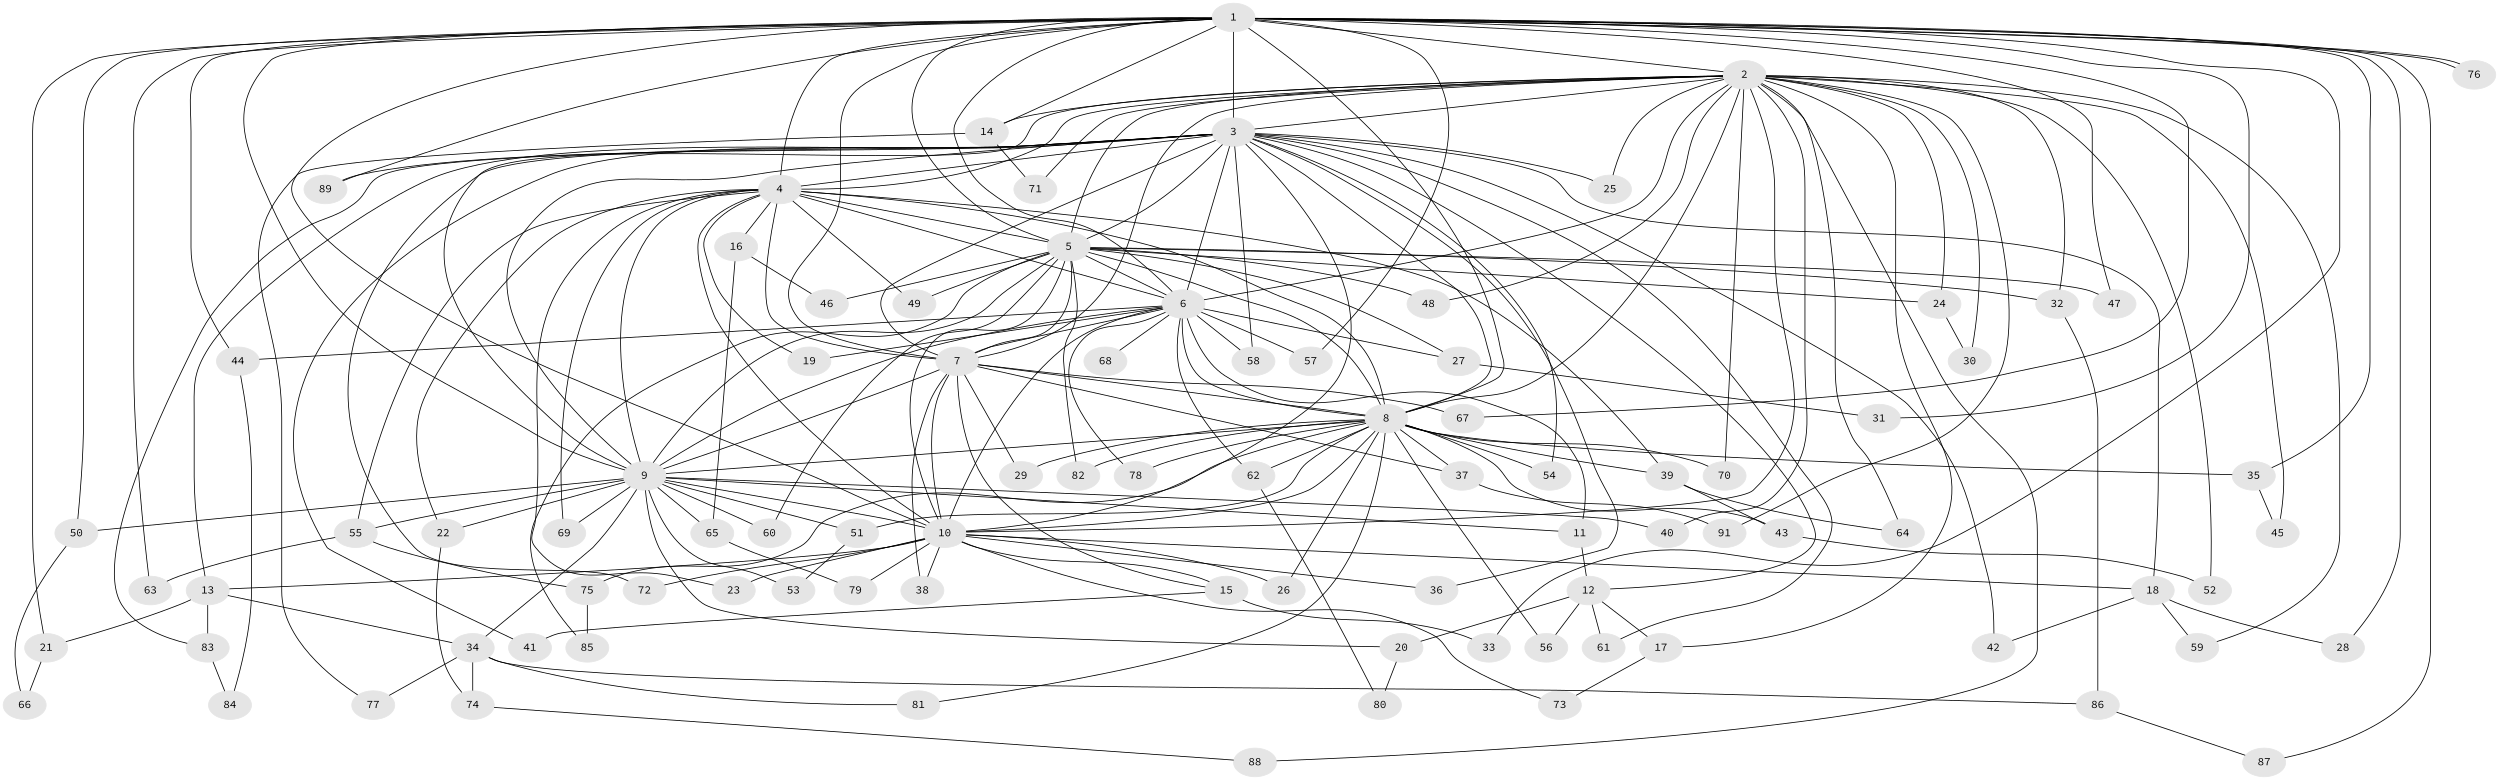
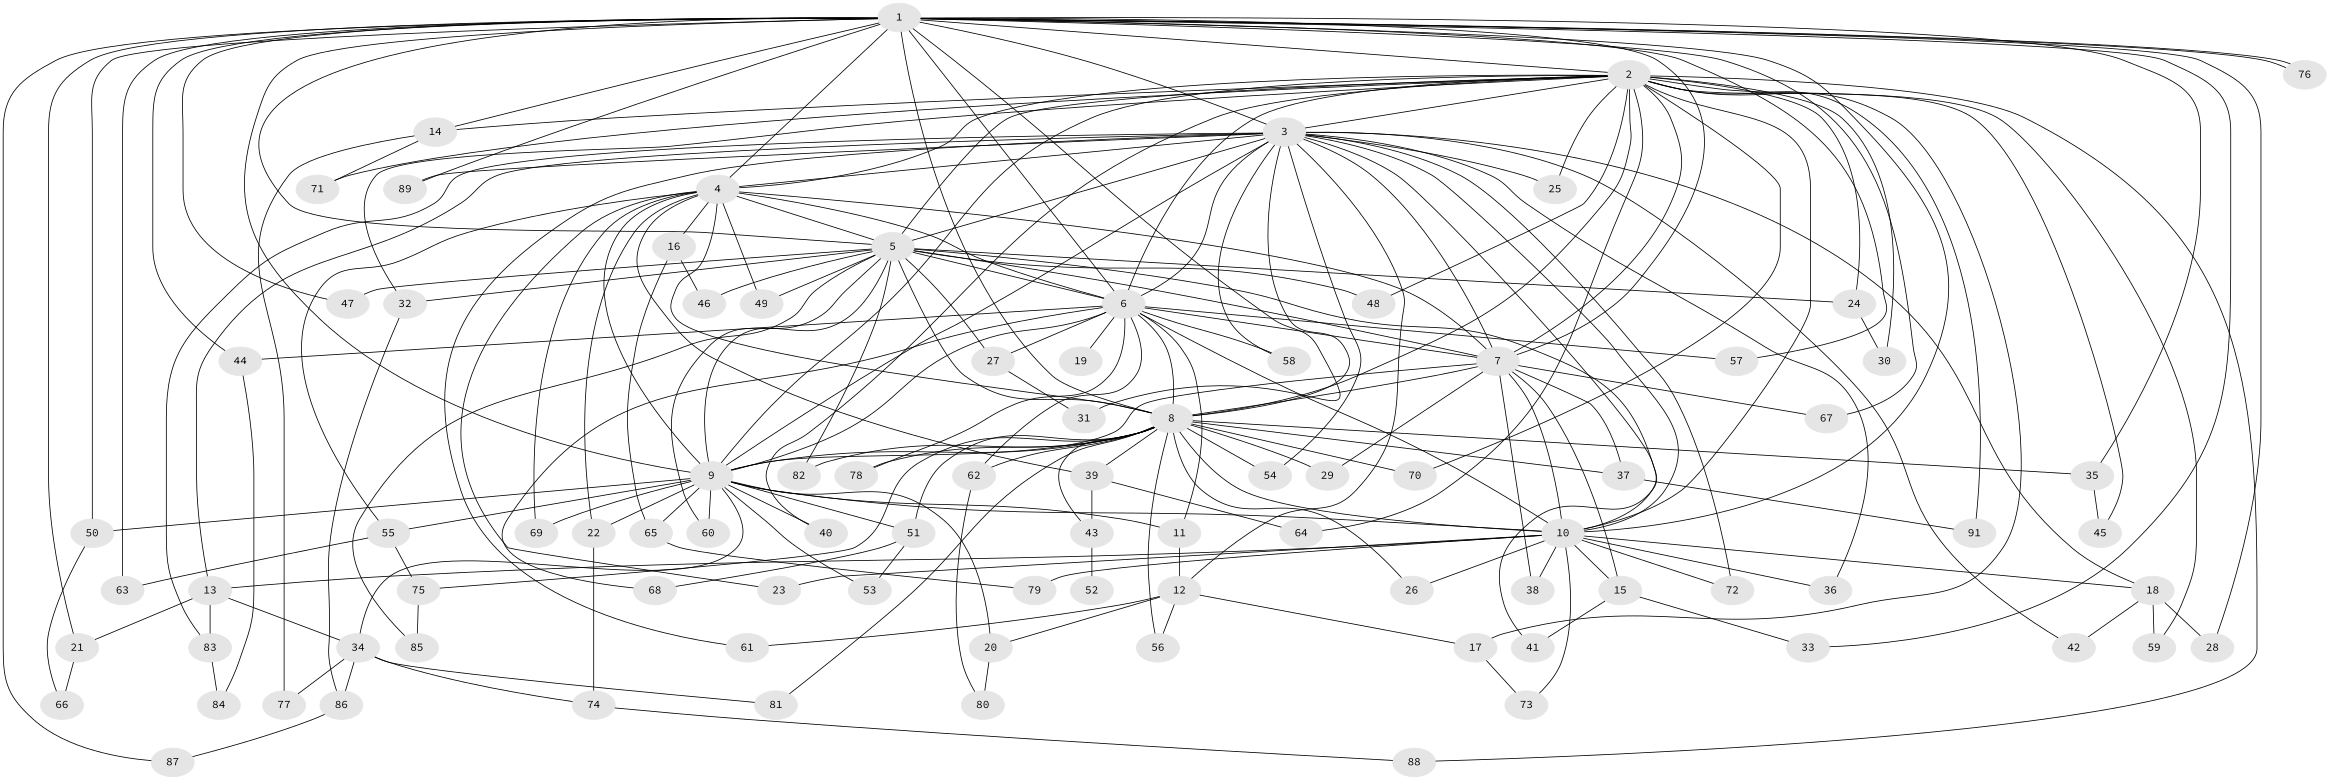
edge "2" -- "52": removed
edge "4" -- "19": removed
edge "4" -- "10": removed
edge "51" -- "68": added
